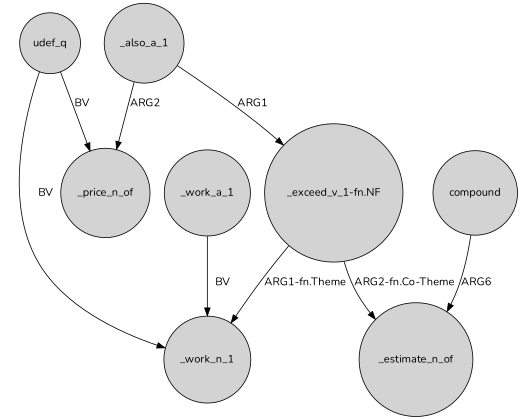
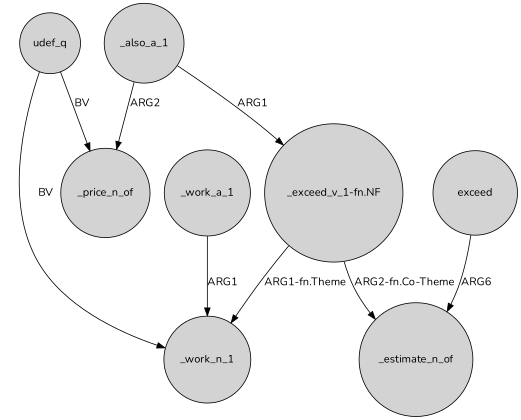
node "compound": label "compound" -> "exceed"
edge "_work_a_1" -> "_work_n_1": label "BV" -> "ARG1"
